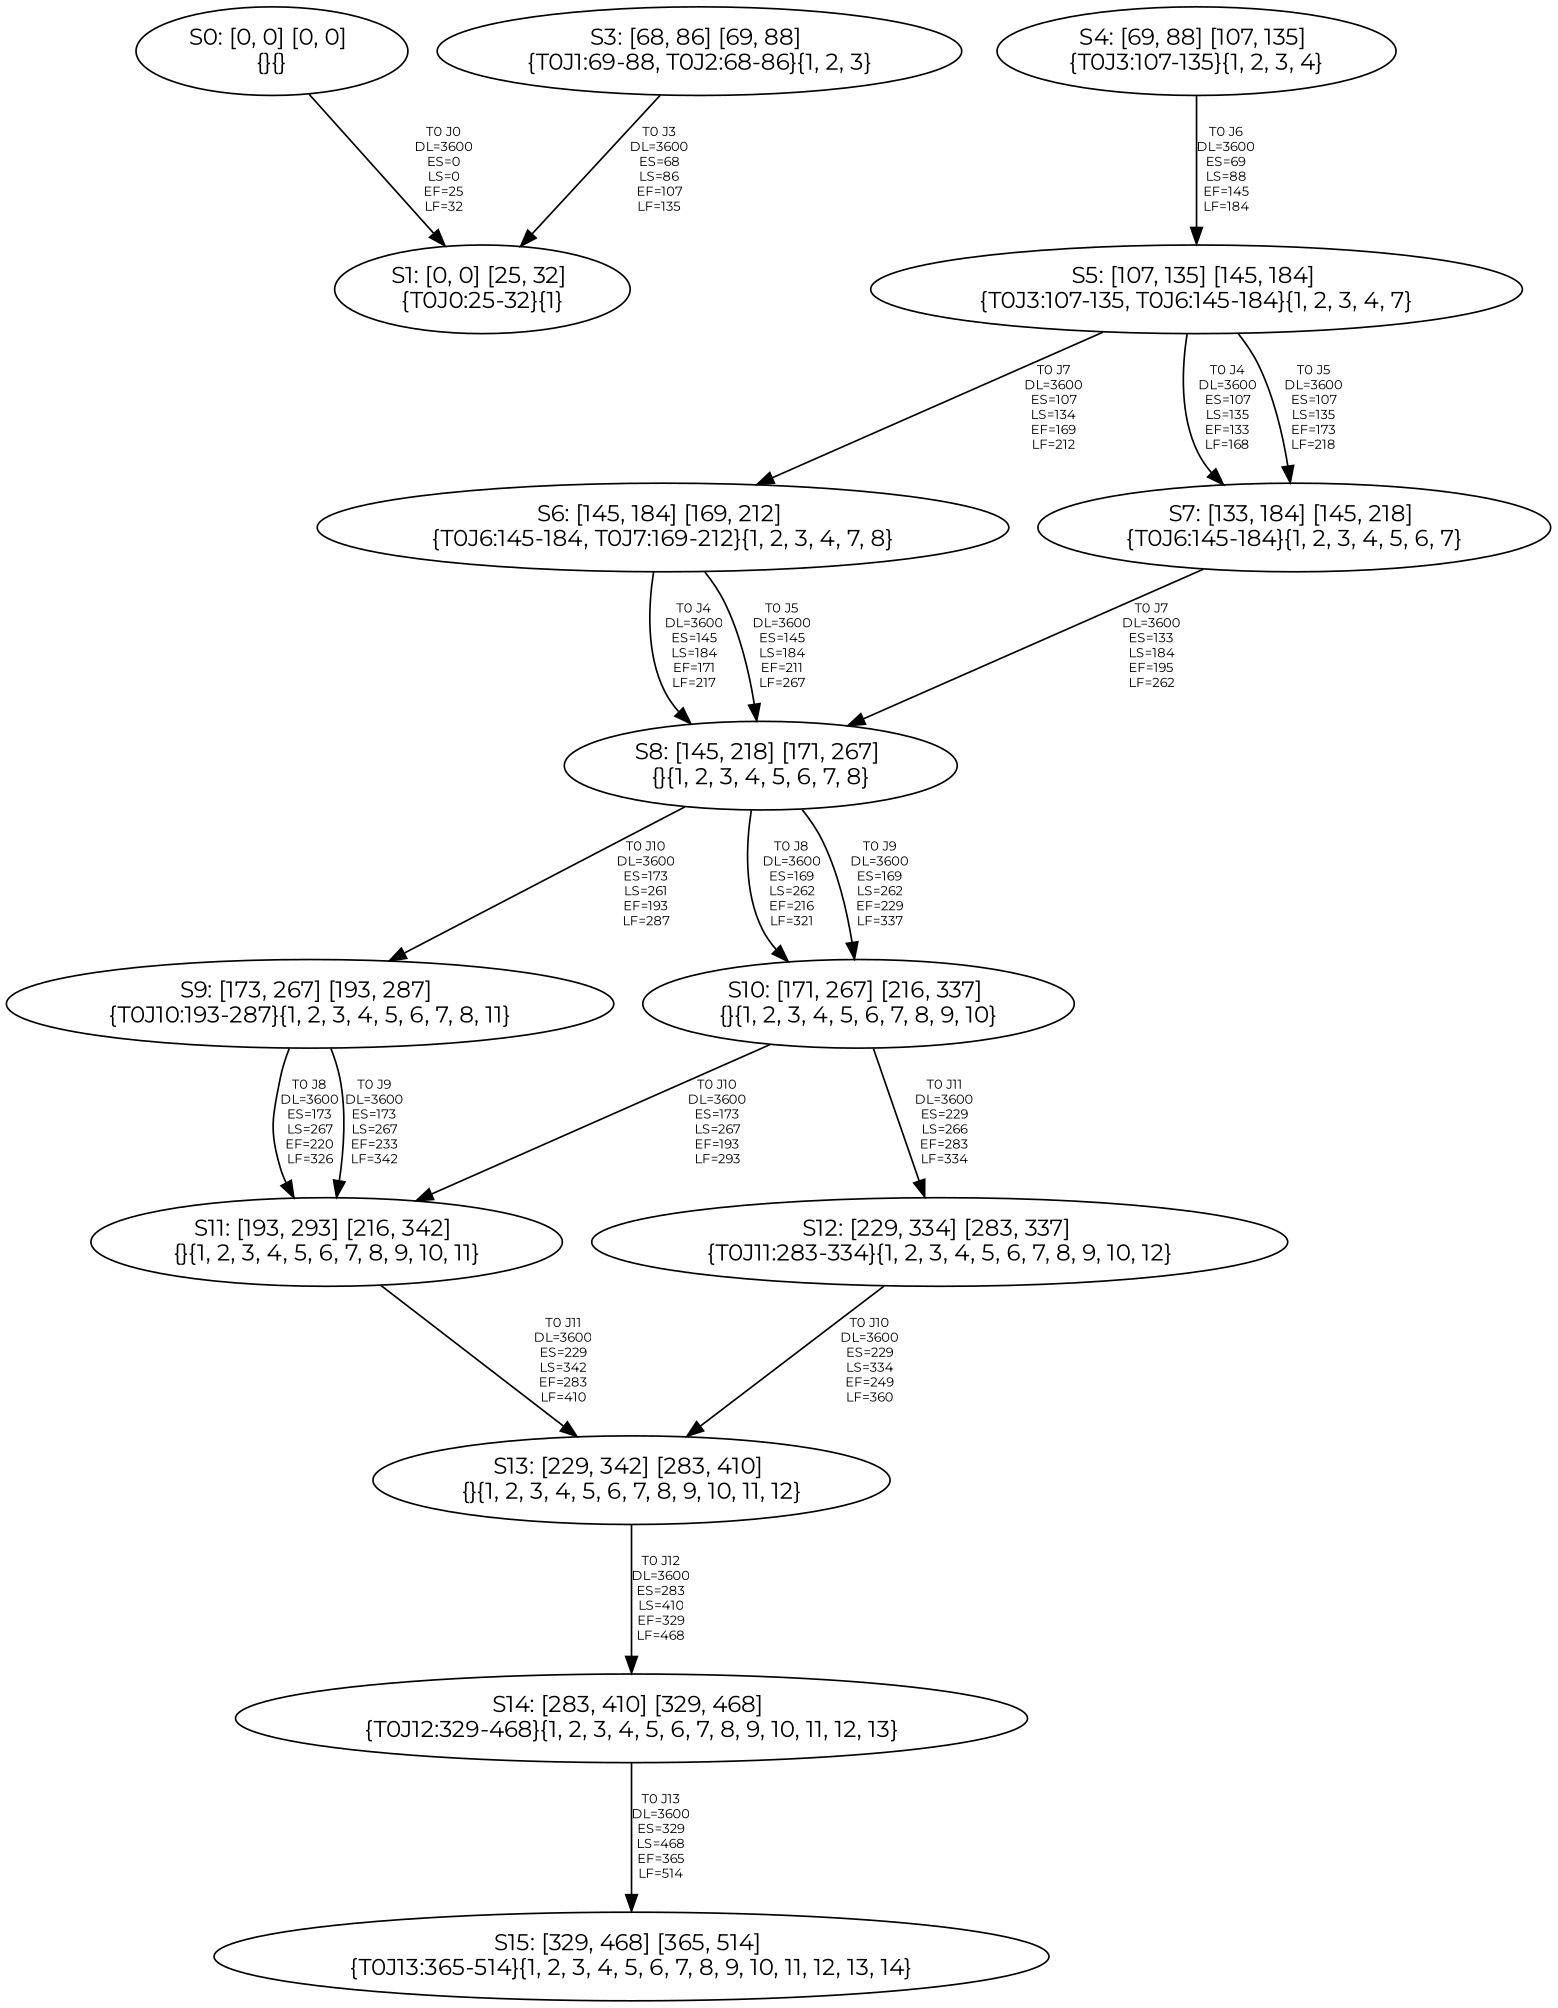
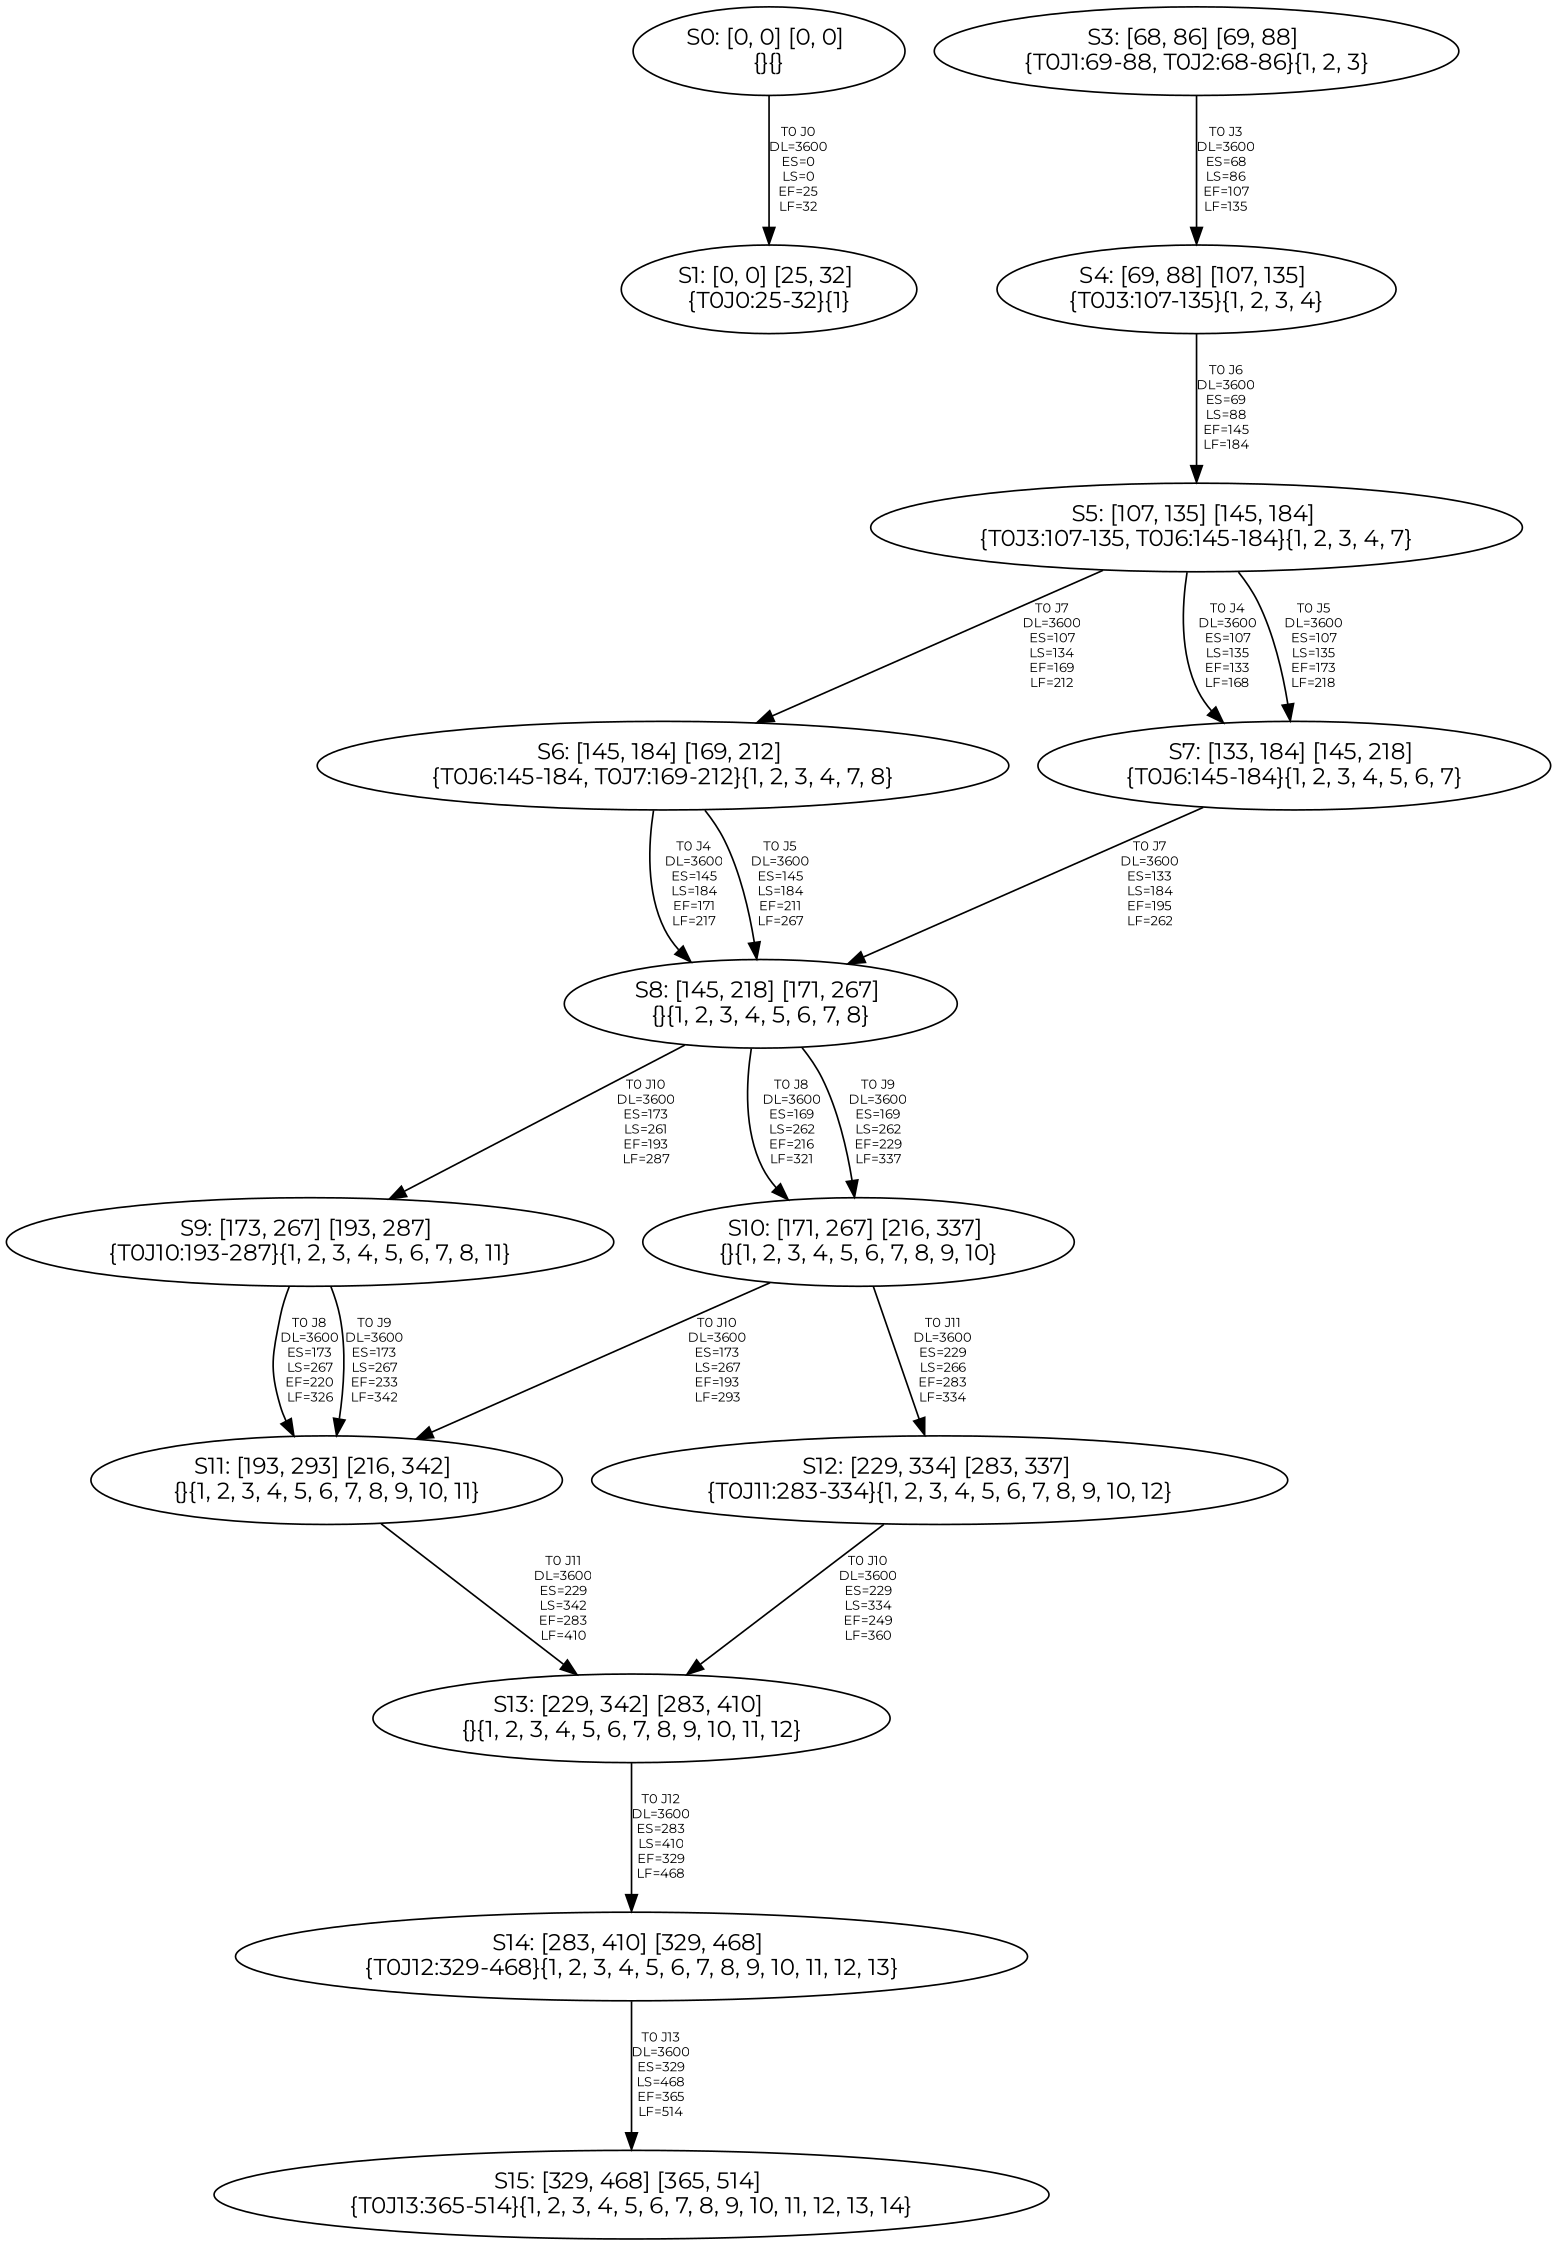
edge "S3: [68, 86] [69, 88] {T0J1:69-88, T0J2:68-86}{1, 2, 3}" -> "S1: [0, 0] [25, 32] {T0J0:25-32}{1}": now "S3: [68, 86] [69, 88] {T0J1:69-88, T0J2:68-86}{1, 2, 3}" -> "S4: [69, 88] [107, 135] {T0J3:107-135}{1, 2, 3, 4}"
